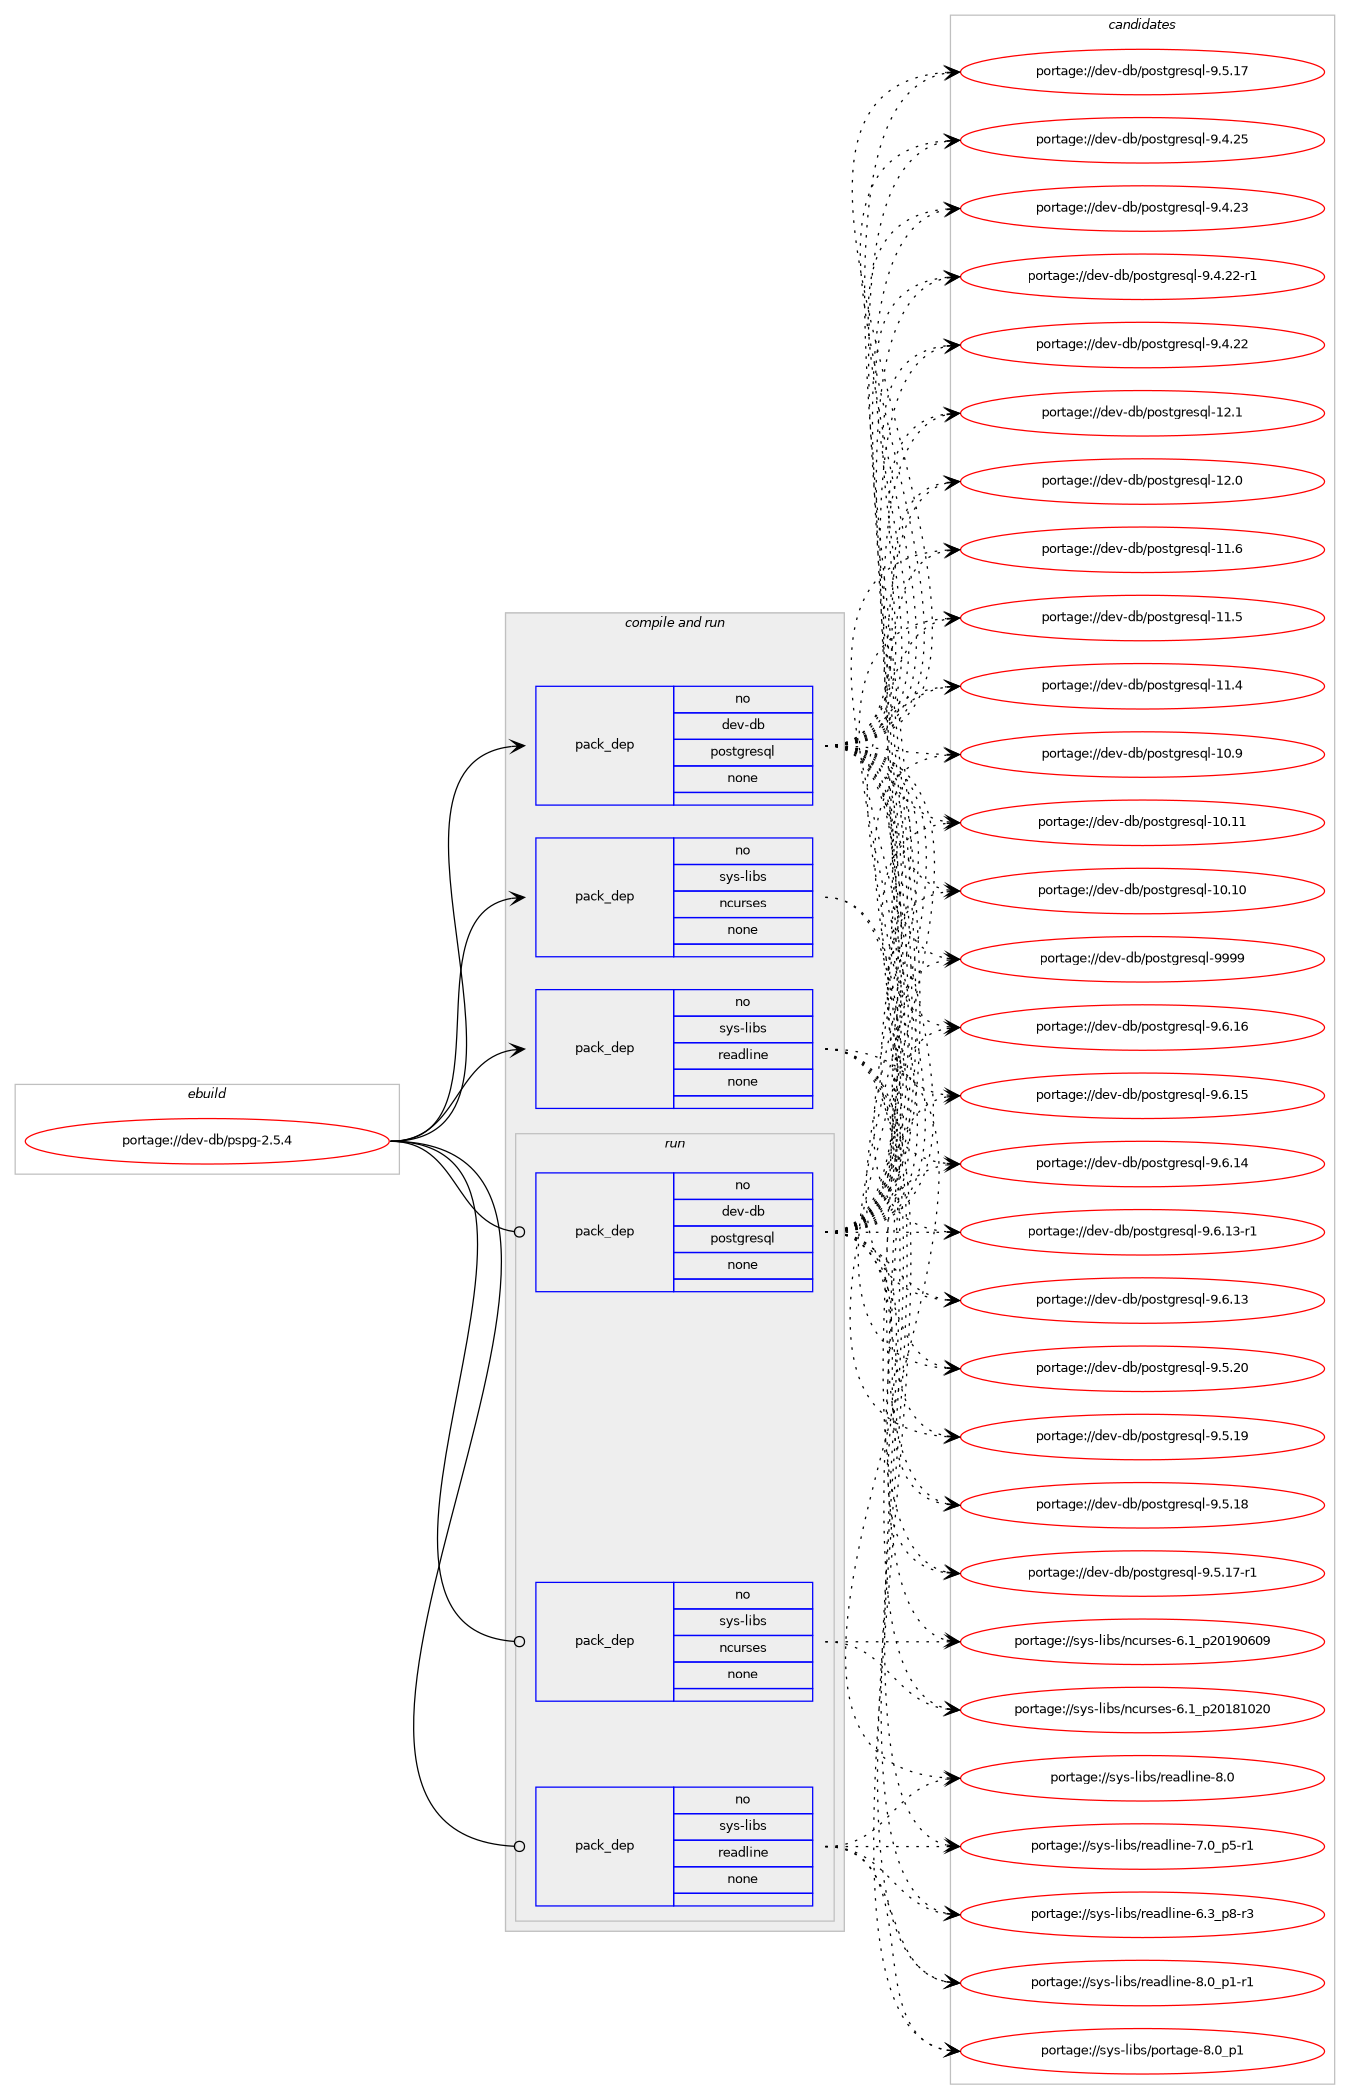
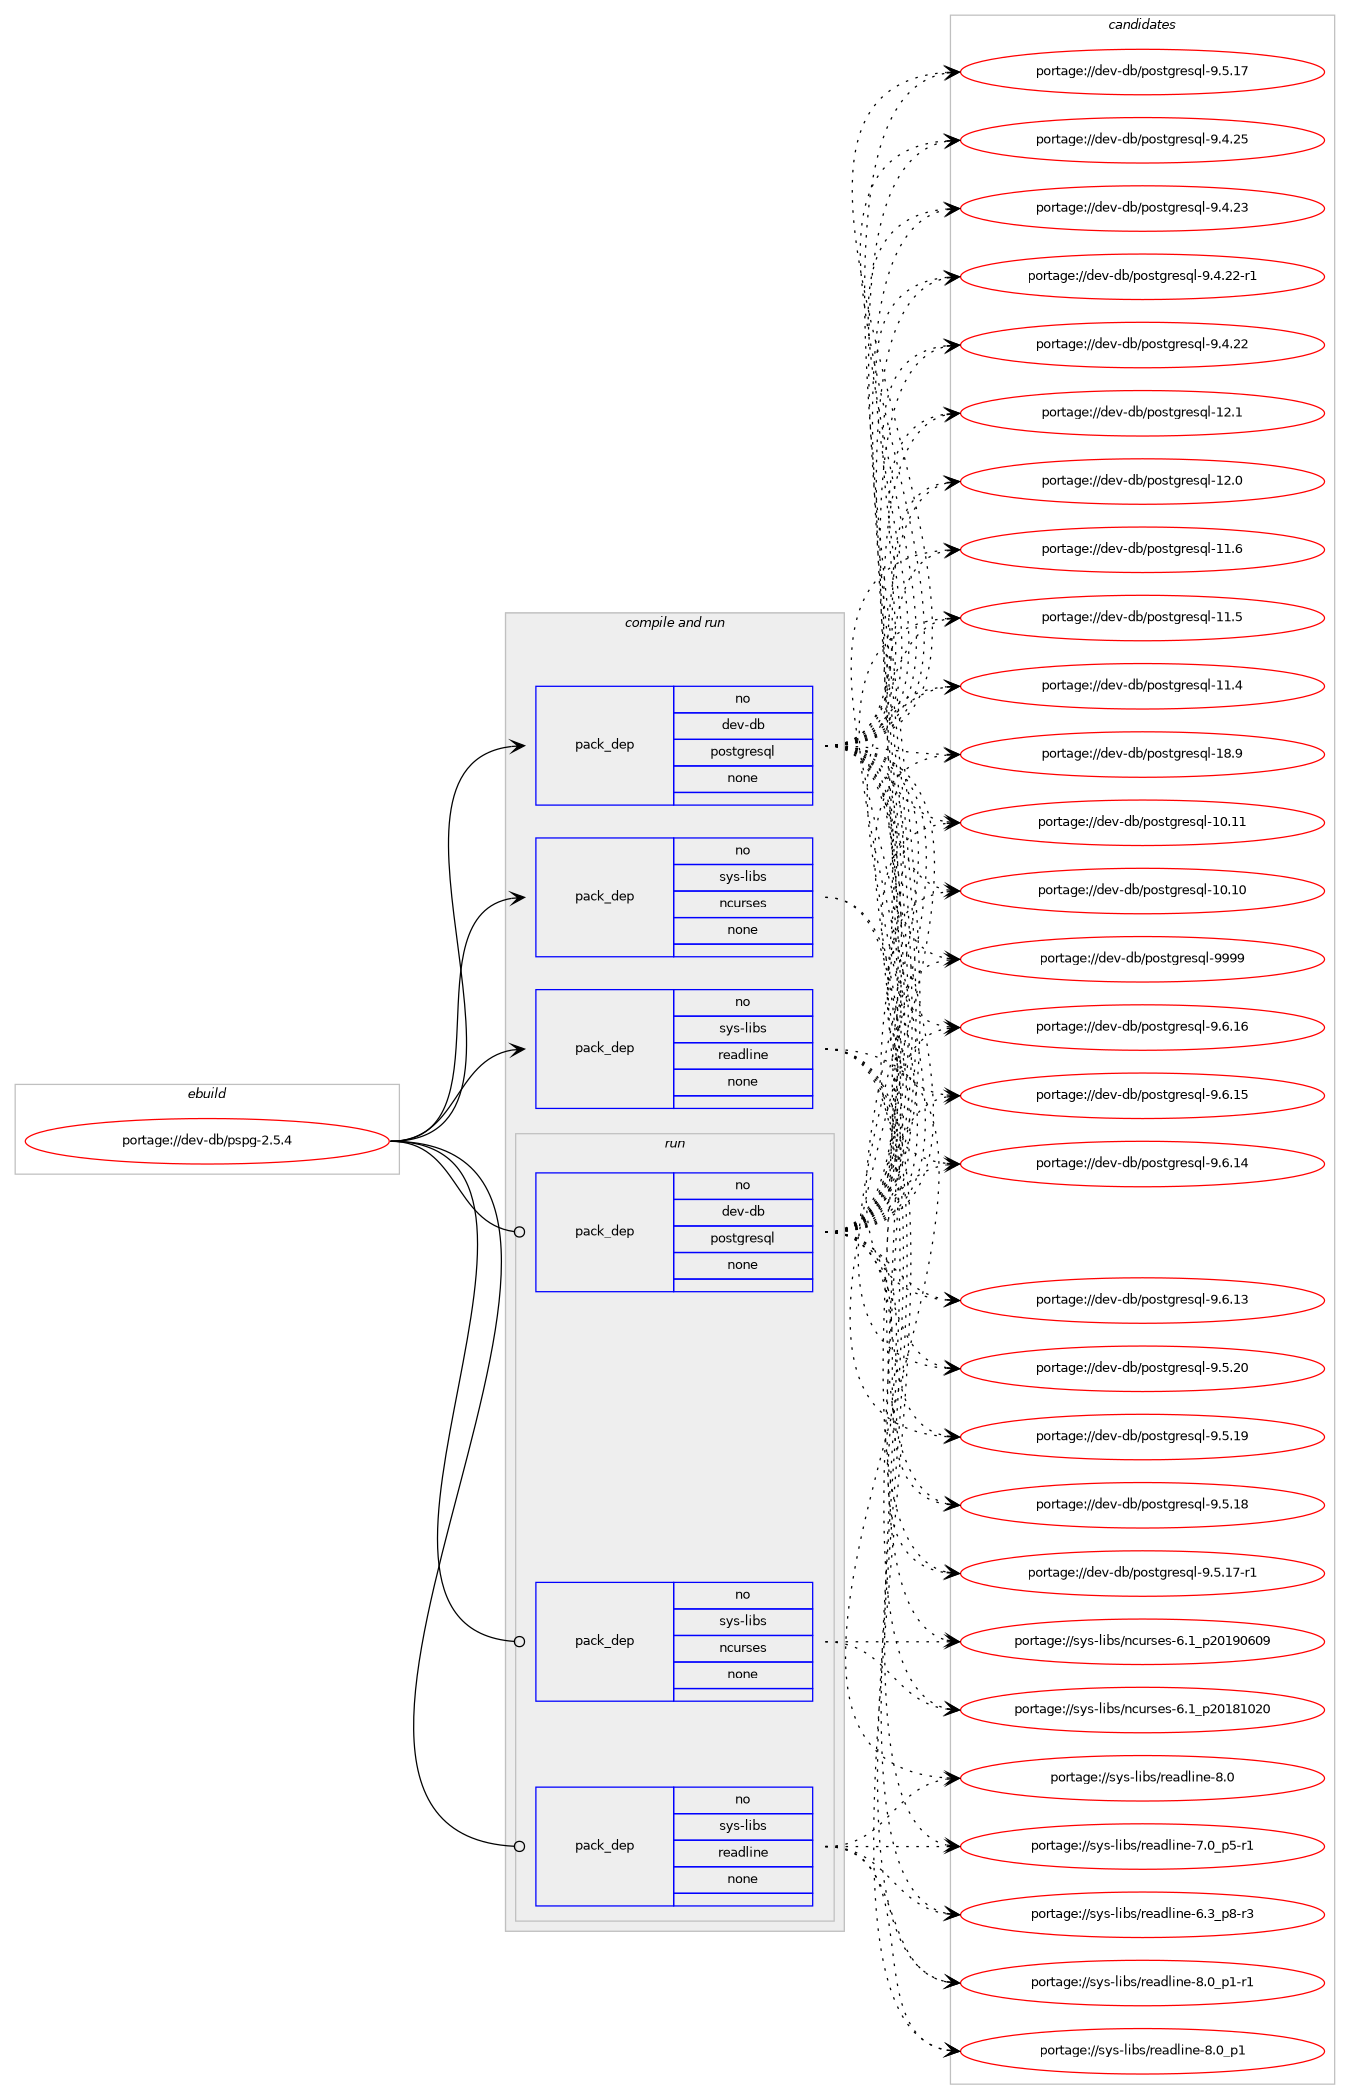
node "portage://dev-db/postgresql-10.9": label "portage://dev-db/postgresql-10.9" -> "portage://dev-db/postgresql-18.9"
node "portage://dev-db/postgresql-9.6.13-r1": removed
node "portage://sys-libs/portage-8.0_p1": label "portage://sys-libs/portage-8.0_p1" -> "portage://sys-libs/readline-8.0_p1"
